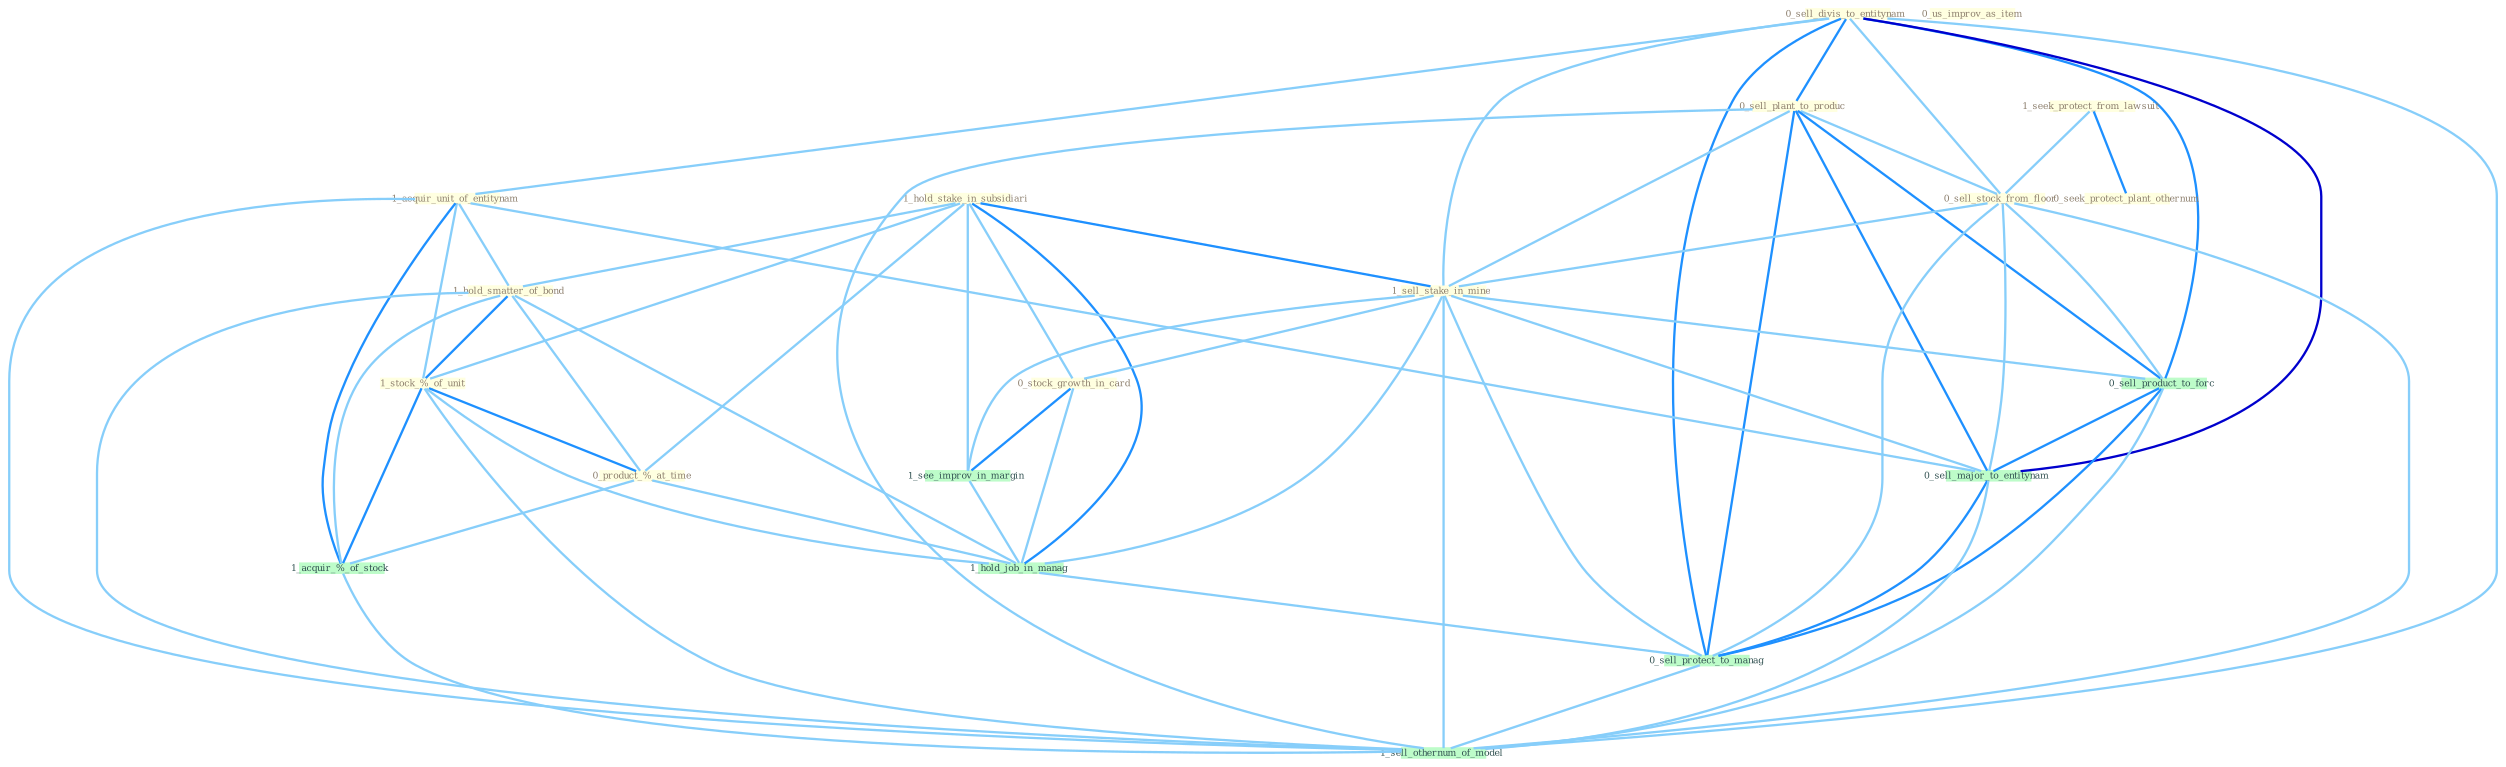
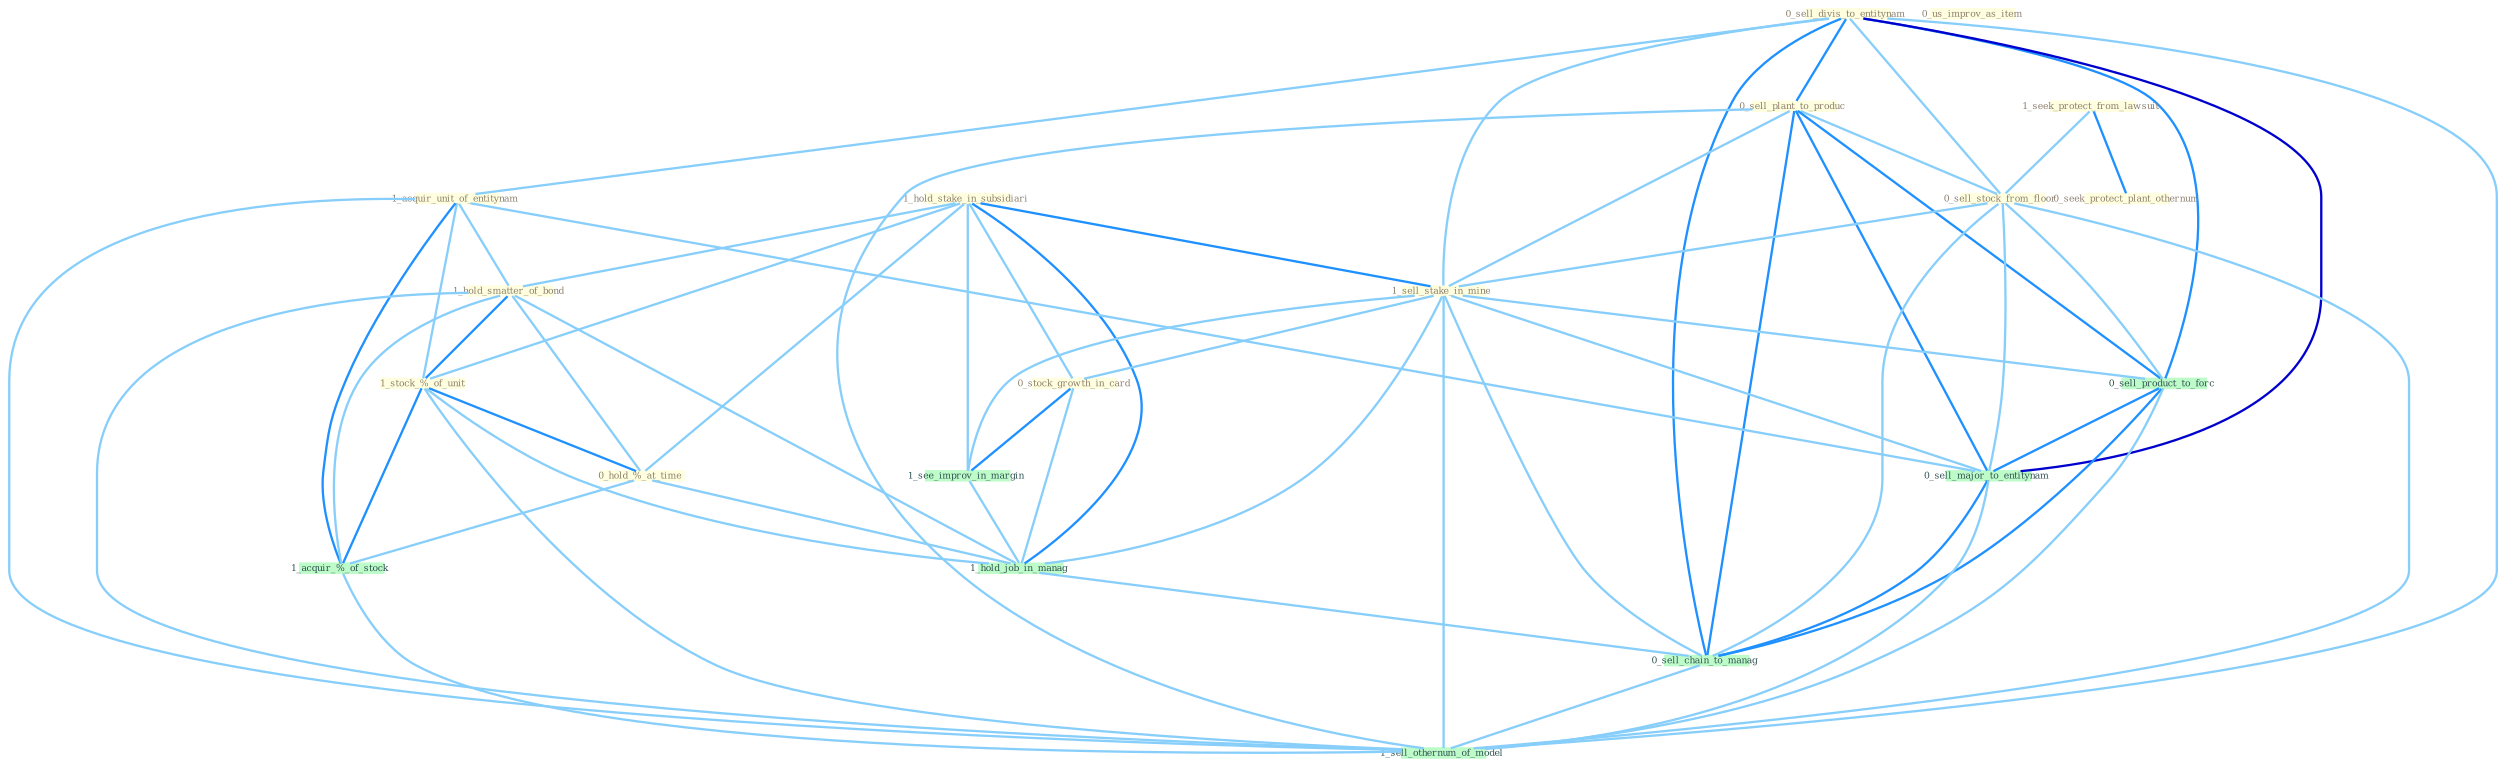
node "0_product_%_at_time": label "0_product_%_at_time" -> "0_hold_%_at_time"
node "0_sell_protect_to_manag": label "0_sell_protect_to_manag" -> "0_sell_chain_to_manag"
